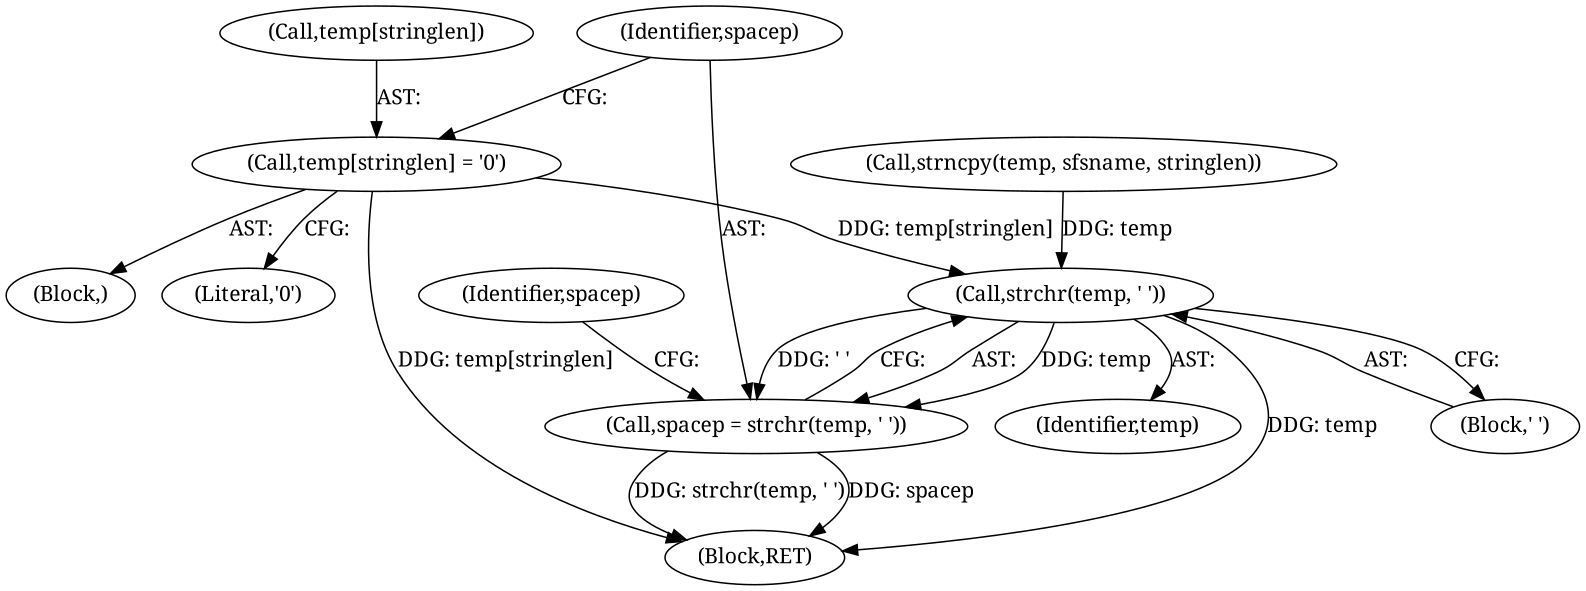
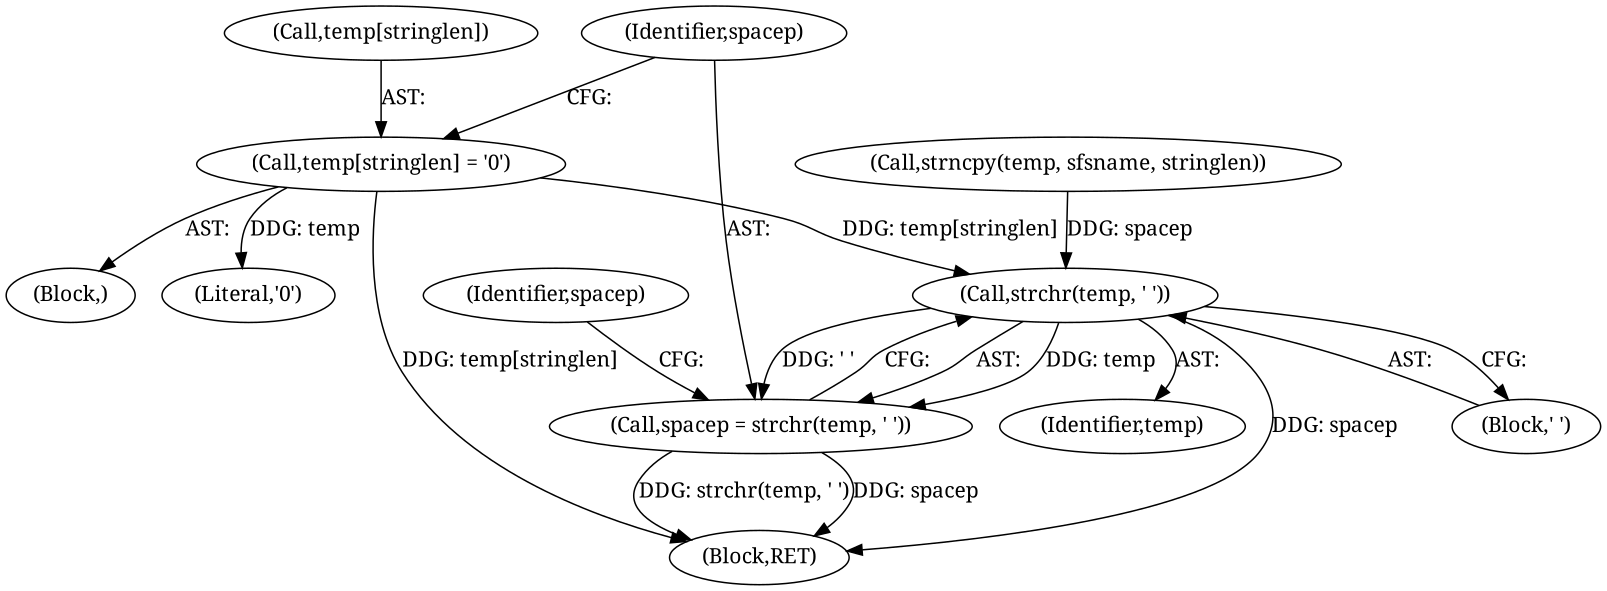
edge "(Call,temp[stringlen] = '0')" -> "(Literal,'0')": label "CFG: " -> "DDG: temp"
edge "(Call,strncpy(temp, sfsname, stringlen))" -> "(Call,strchr(temp, ' '))": label "DDG: temp" -> "DDG: spacep"
edge "(Call,strchr(temp, ' '))" -> "(Block,RET)": label "DDG: temp" -> "DDG: spacep"
